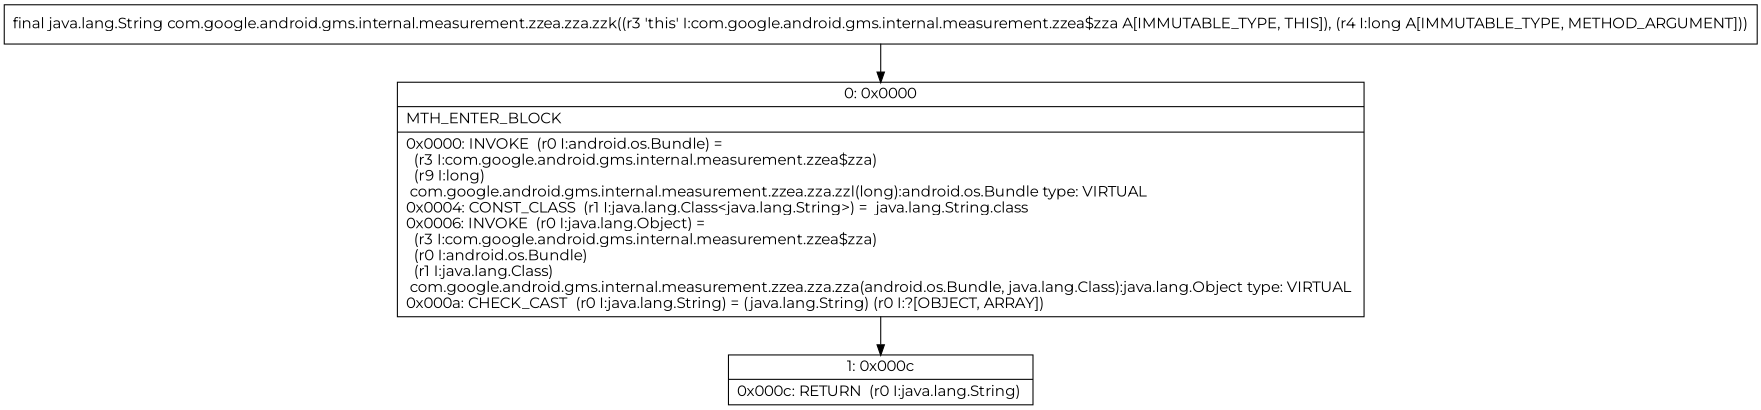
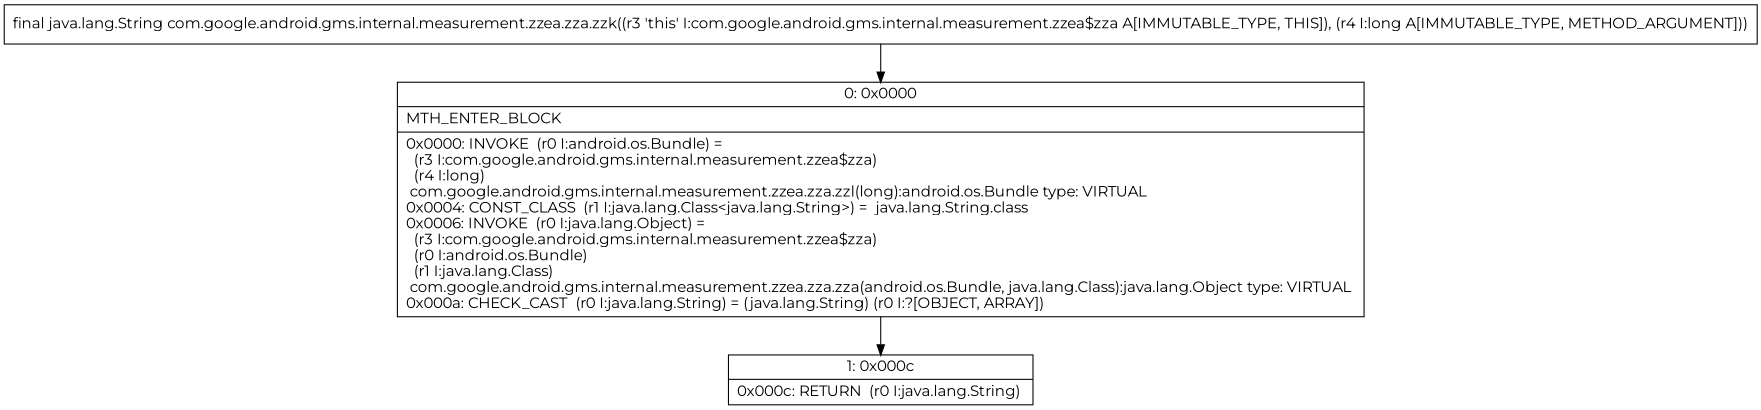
node "0: 0x0000": text "(r9 I:long)" -> "(r4 I:long)"
